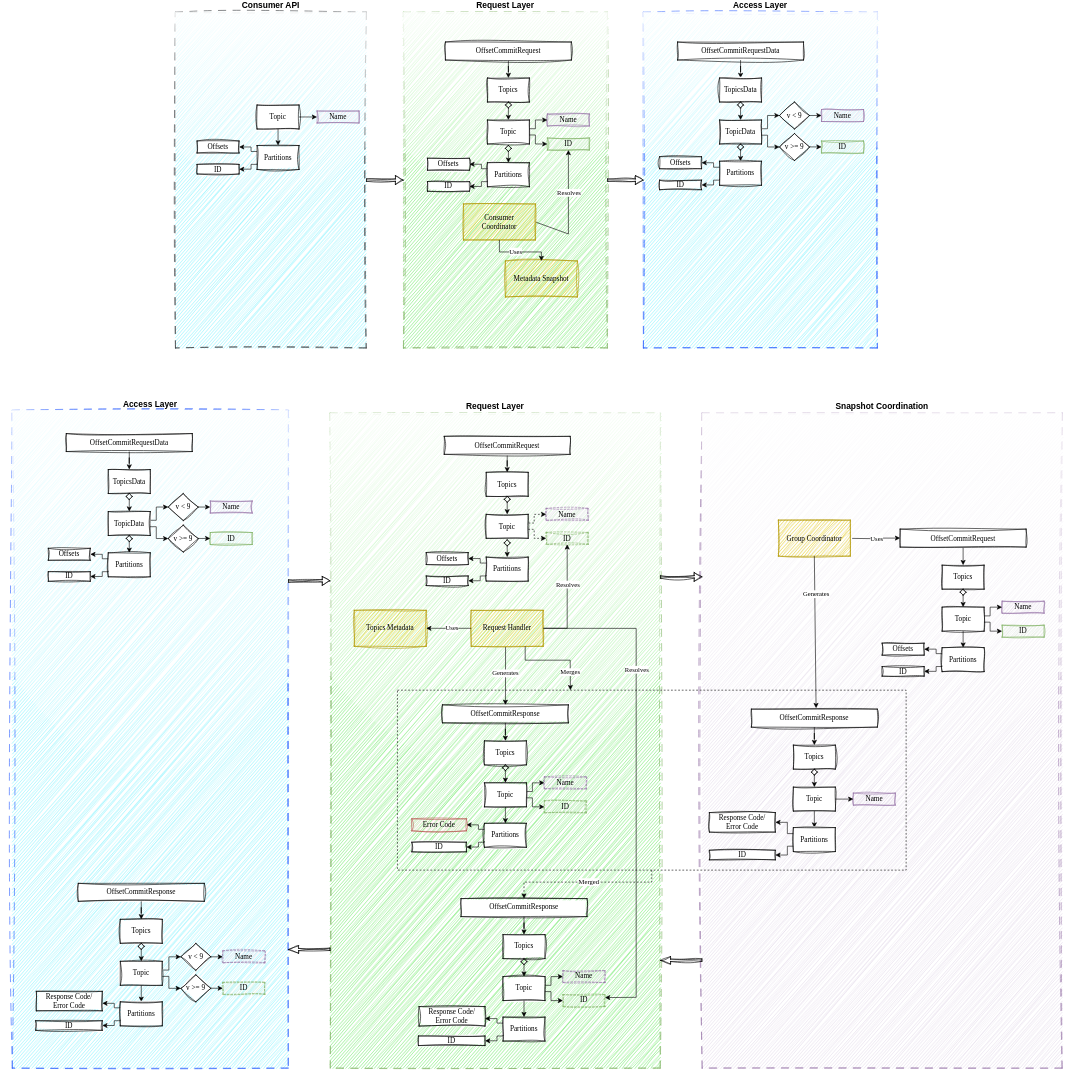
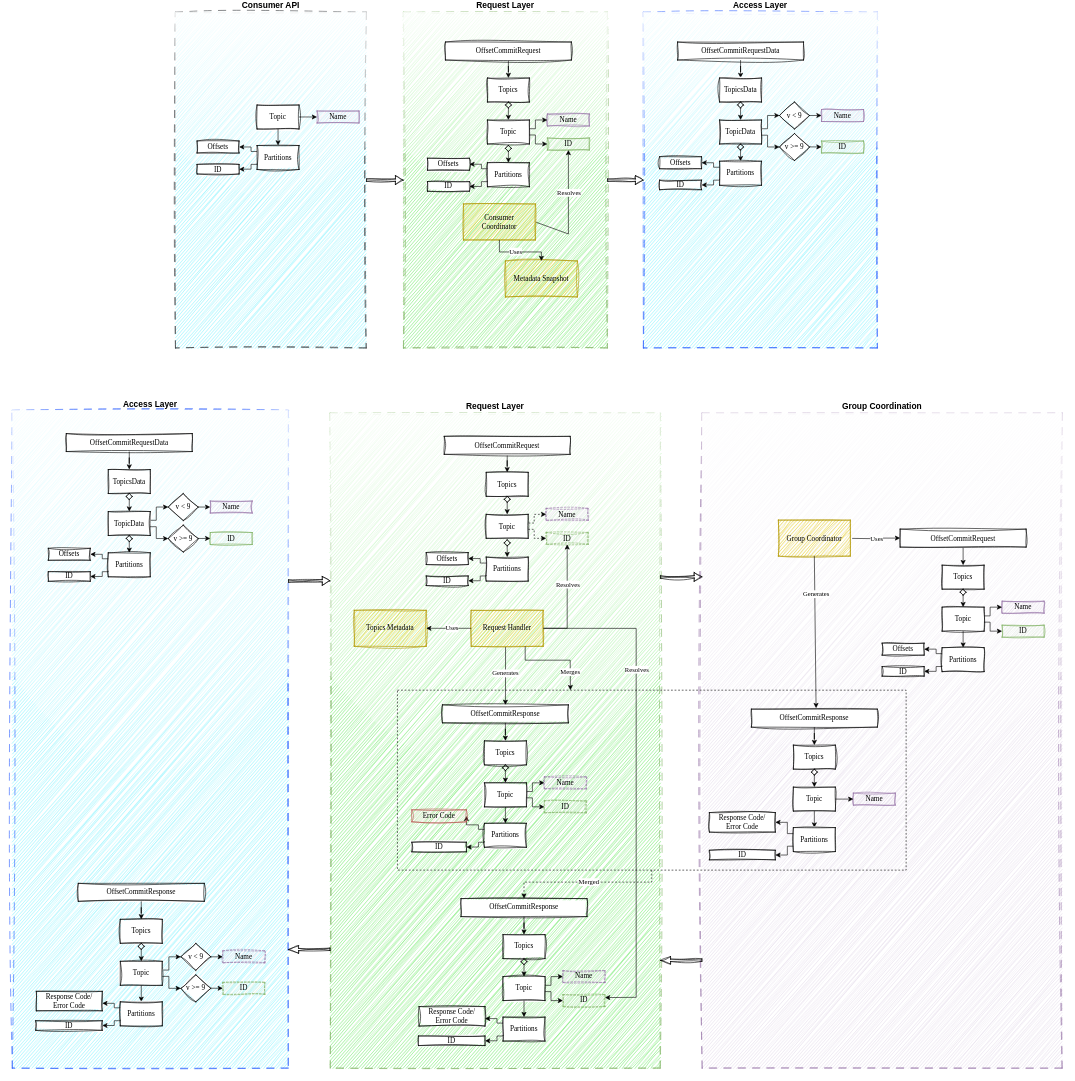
node "Snapshot Coordination": label "Snapshot Coordination" -> "Group Coordination"
node "Error Code": moved (439, 825) -> (439, 816)
